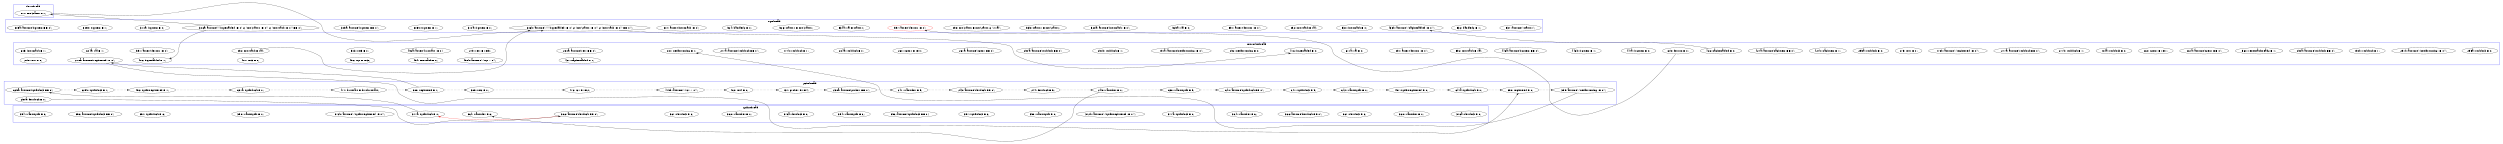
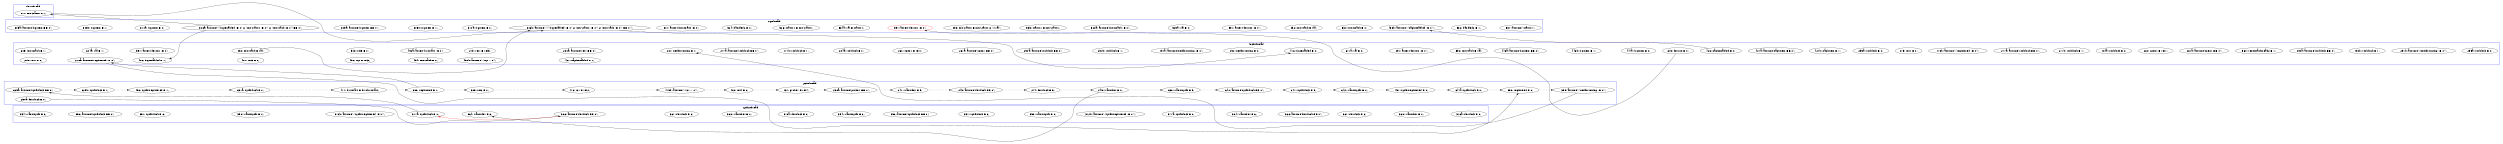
cluster "network_thread": label "network_thread" -> "lock_thread"
